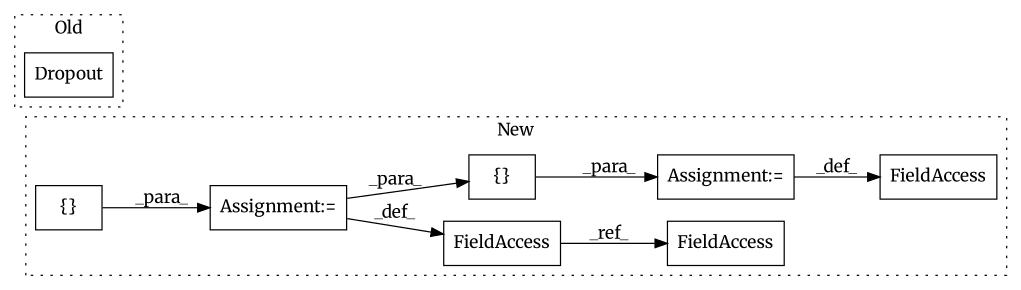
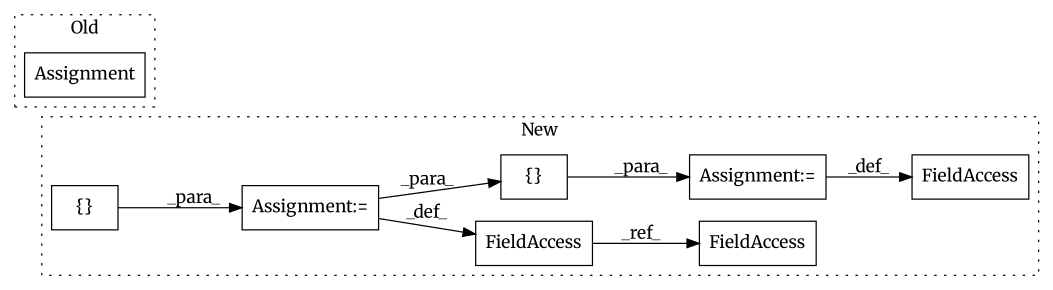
node "Dropout": label "Dropout" -> "Assignment"
